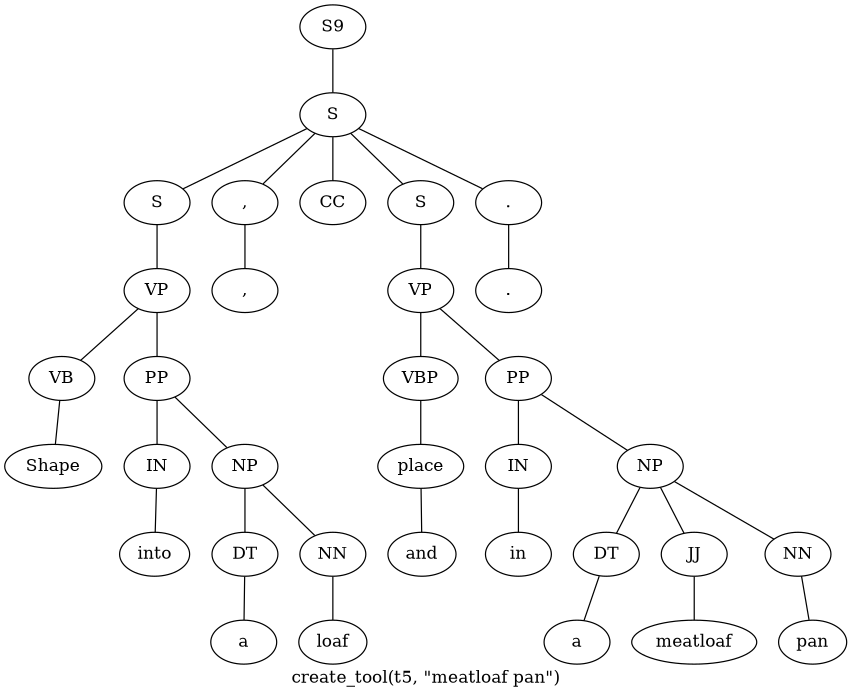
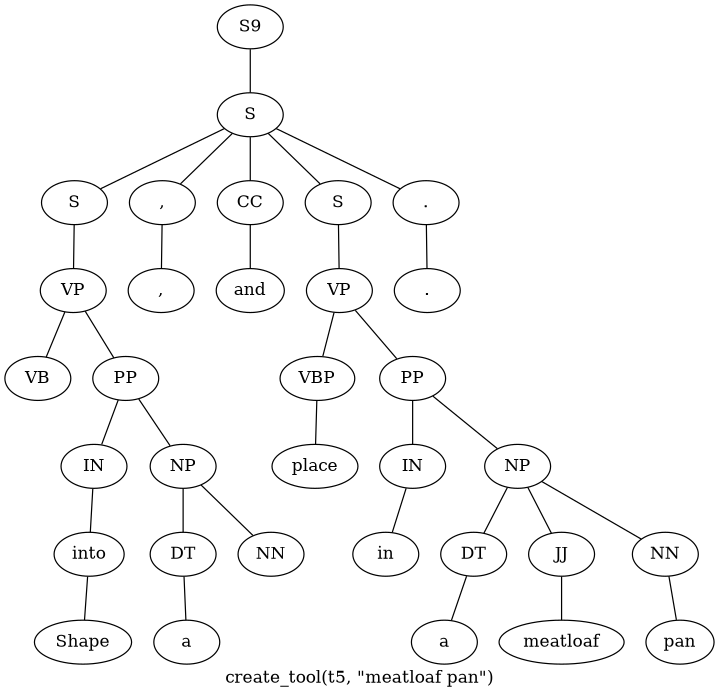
edge "VB" -- "Shape": now "into" -- "Shape"
edge "place" -- "and": now "CC" -- "and"
node "loaf": removed
